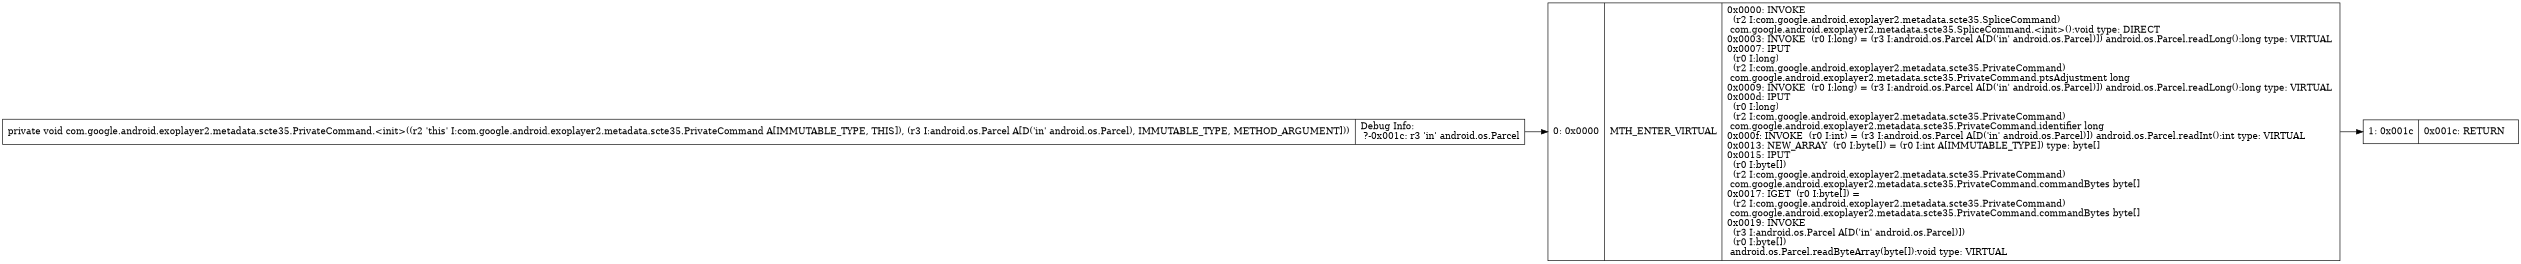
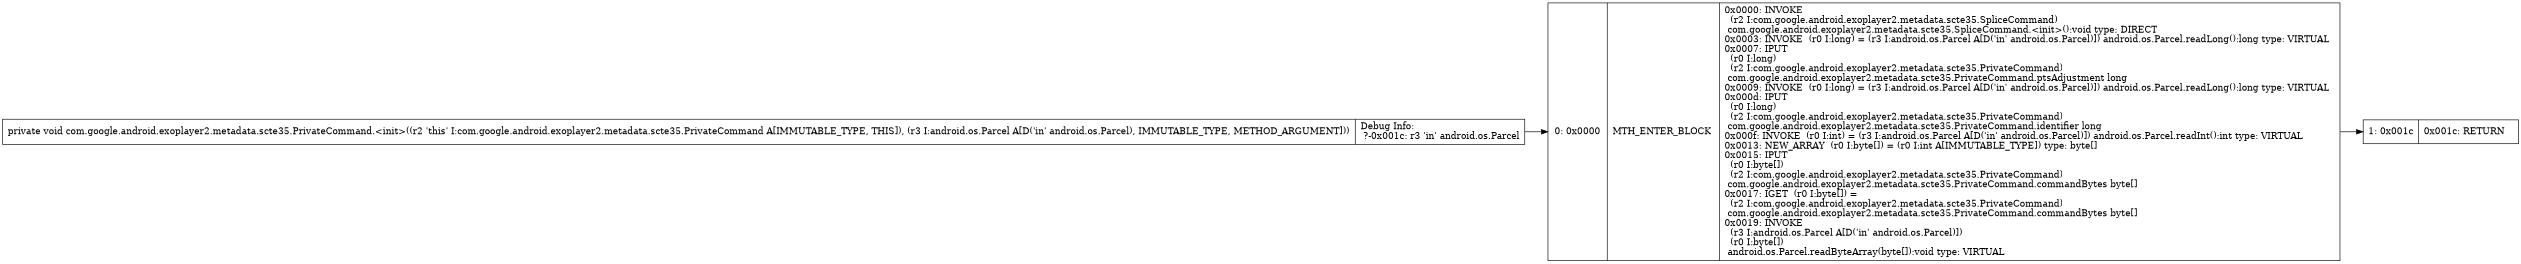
node "0: 0x0000": text "MTH_ENTER_VIRTUAL" -> "MTH_ENTER_BLOCK"
